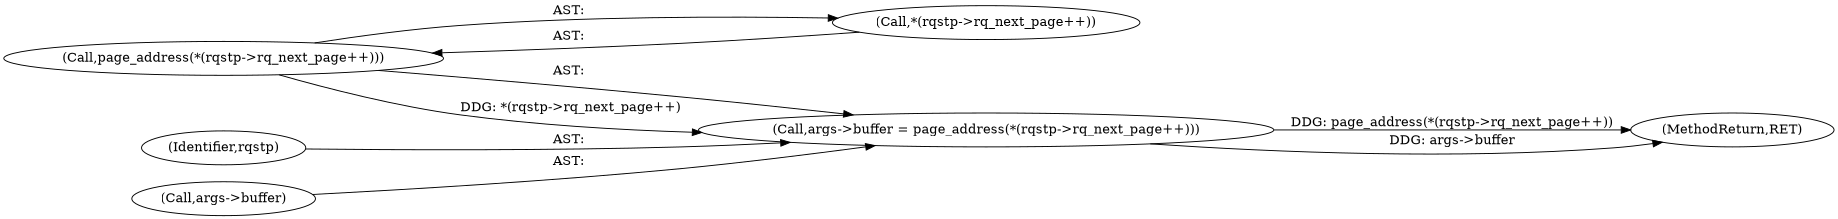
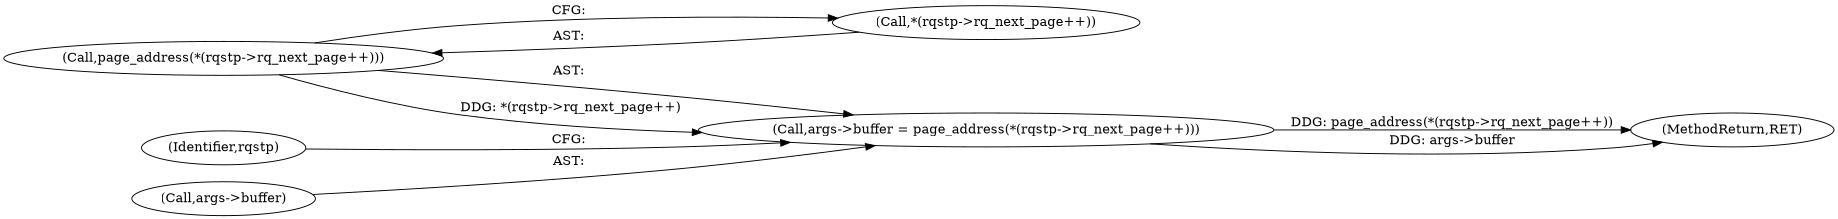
edge "(Call,page_address(*(rqstp->rq_next_page++)))" -> "(Call,*(rqstp->rq_next_page++))": label "AST: " -> "CFG: "
edge "(Identifier,rqstp)" -> "(Call,args->buffer = page_address(*(rqstp->rq_next_page++)))": label "AST: " -> "CFG: "
